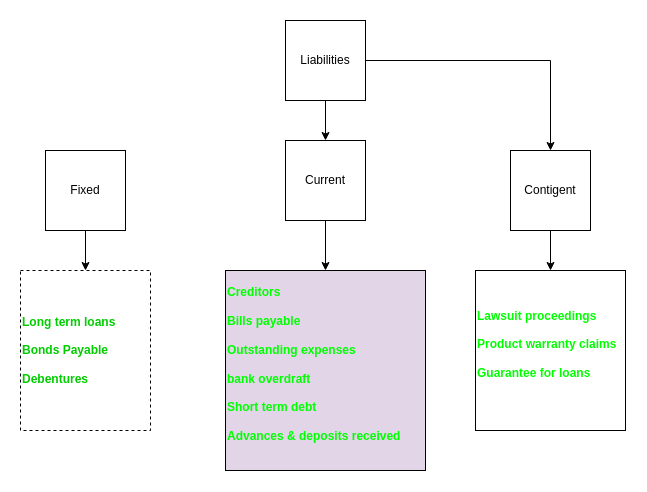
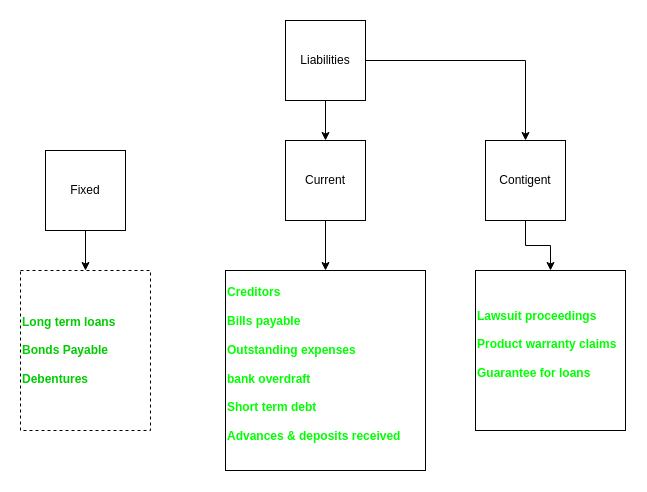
node "Contigent": moved (551, 191) -> (526, 181)
node "Creditors Bills payable Outstanding expenses bank overdraft Short term debt Advances & deposits received": fillcolor #e1d5e7 -> #ffffff
